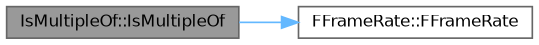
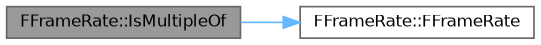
node "IsMultipleOf::IsMultipleOf": label "IsMultipleOf::IsMultipleOf" -> "FFrameRate::IsMultipleOf"
